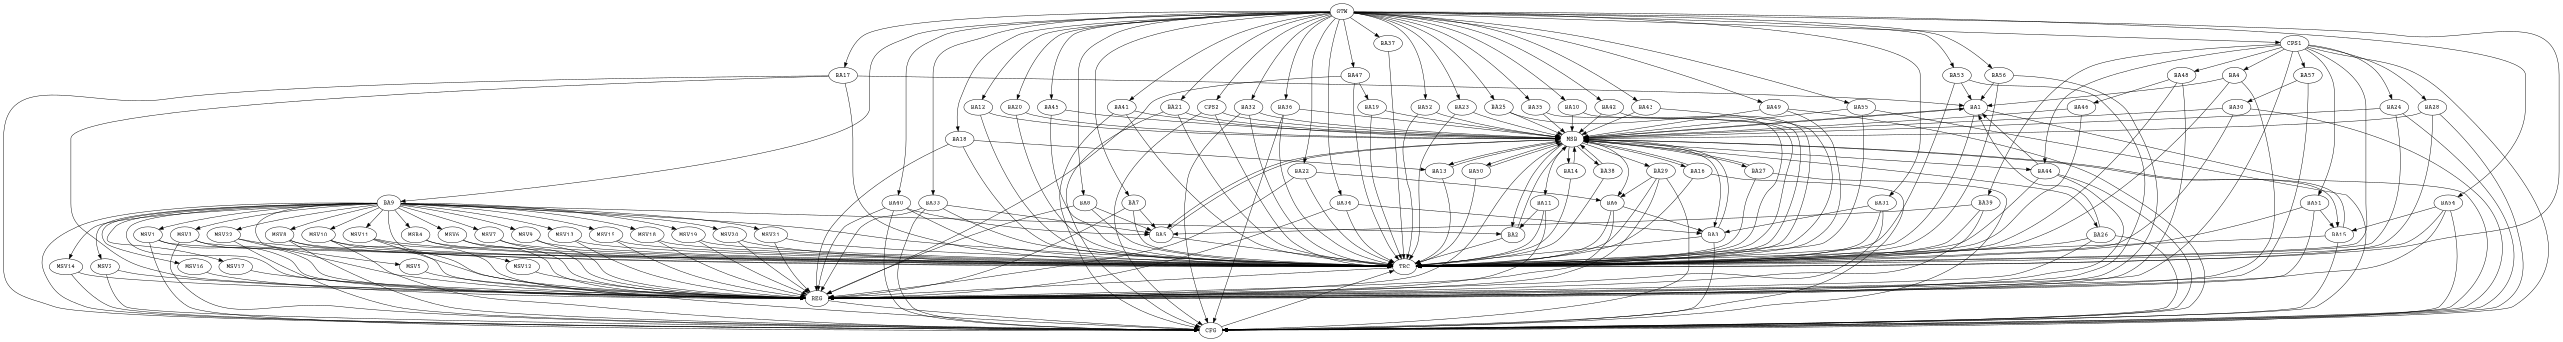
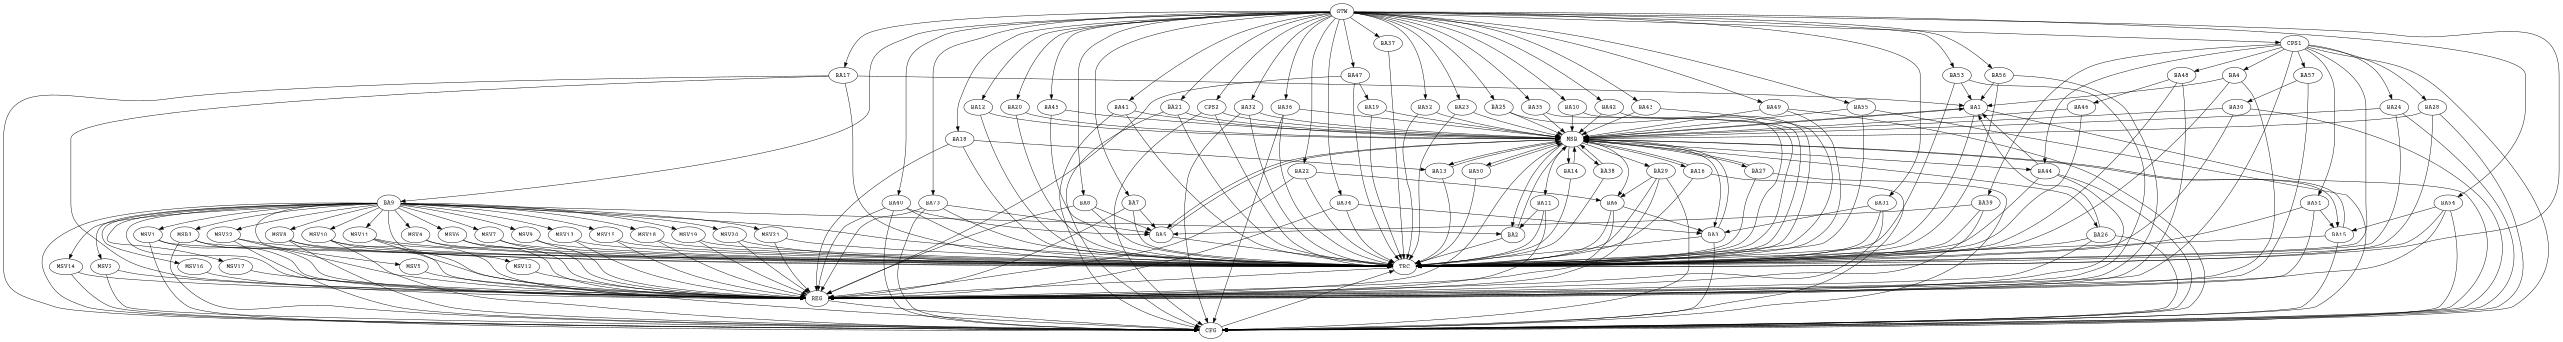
node "BA33": label "BA33" -> "BA73"
node "MSV3": label "MSV3" -> "MSB3"
node "MSB4": label "MSB4" -> "MSV4"
